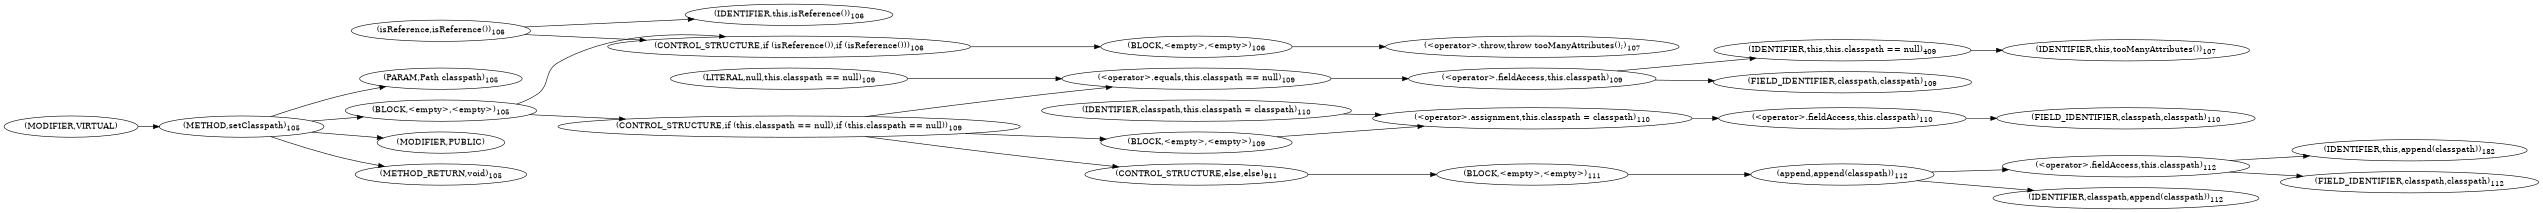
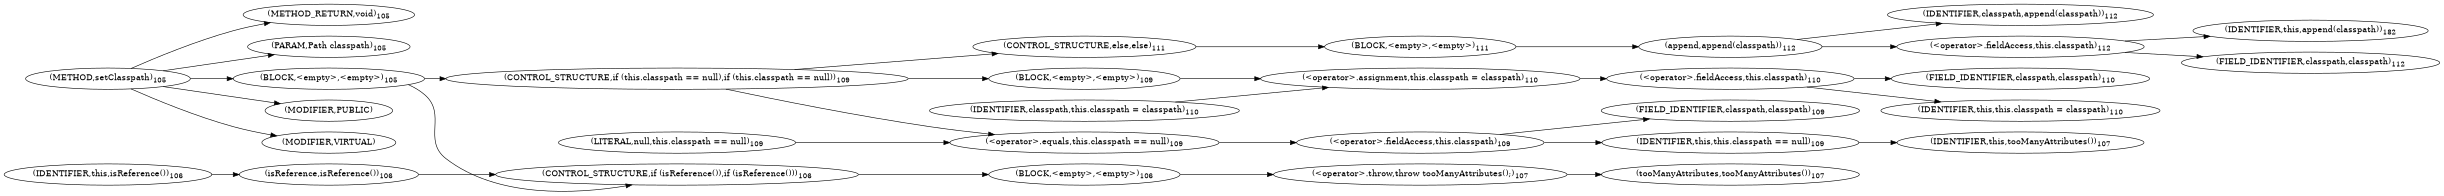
edge "(isReference,isReference())" -> "(IDENTIFIER,this,isReference())": reversed
node "(IDENTIFIER,this,this.classpath == null)": text "409" -> "109"
node "(IDENTIFIER,this,this.classpath = classpath)": added
edge "(MODIFIER,VIRTUAL)" -> "(METHOD,setClasspath)": reversed
node "(CONTROL_STRUCTURE,else,else)": text "911" -> "111"
node "(tooManyAttributes,tooManyAttributes())": added
